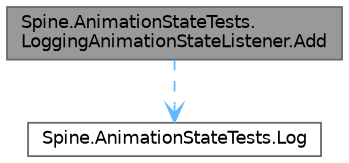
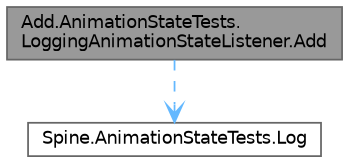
node "Spine.AnimationStateTests. LoggingAnimationStateListener.Add": label "Spine.AnimationStateTests. LoggingAnimationStateListener.Add" -> "Add.AnimationStateTests. LoggingAnimationStateListener.Add"
